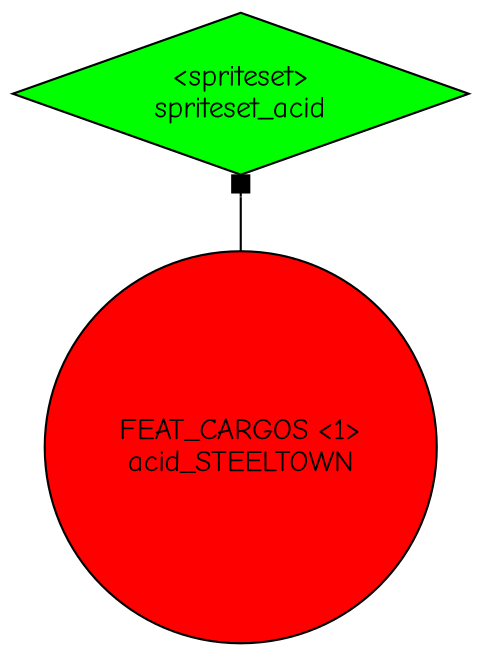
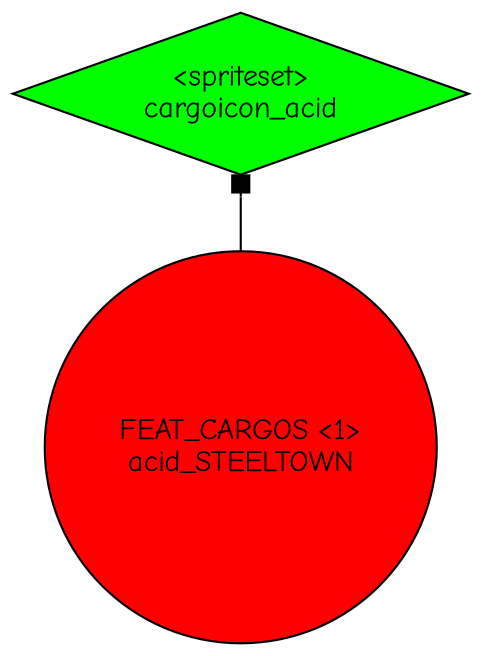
node "<spriteset> spriteset_acid": label "<spriteset> spriteset_acid" -> "<spriteset> cargoicon_acid"
